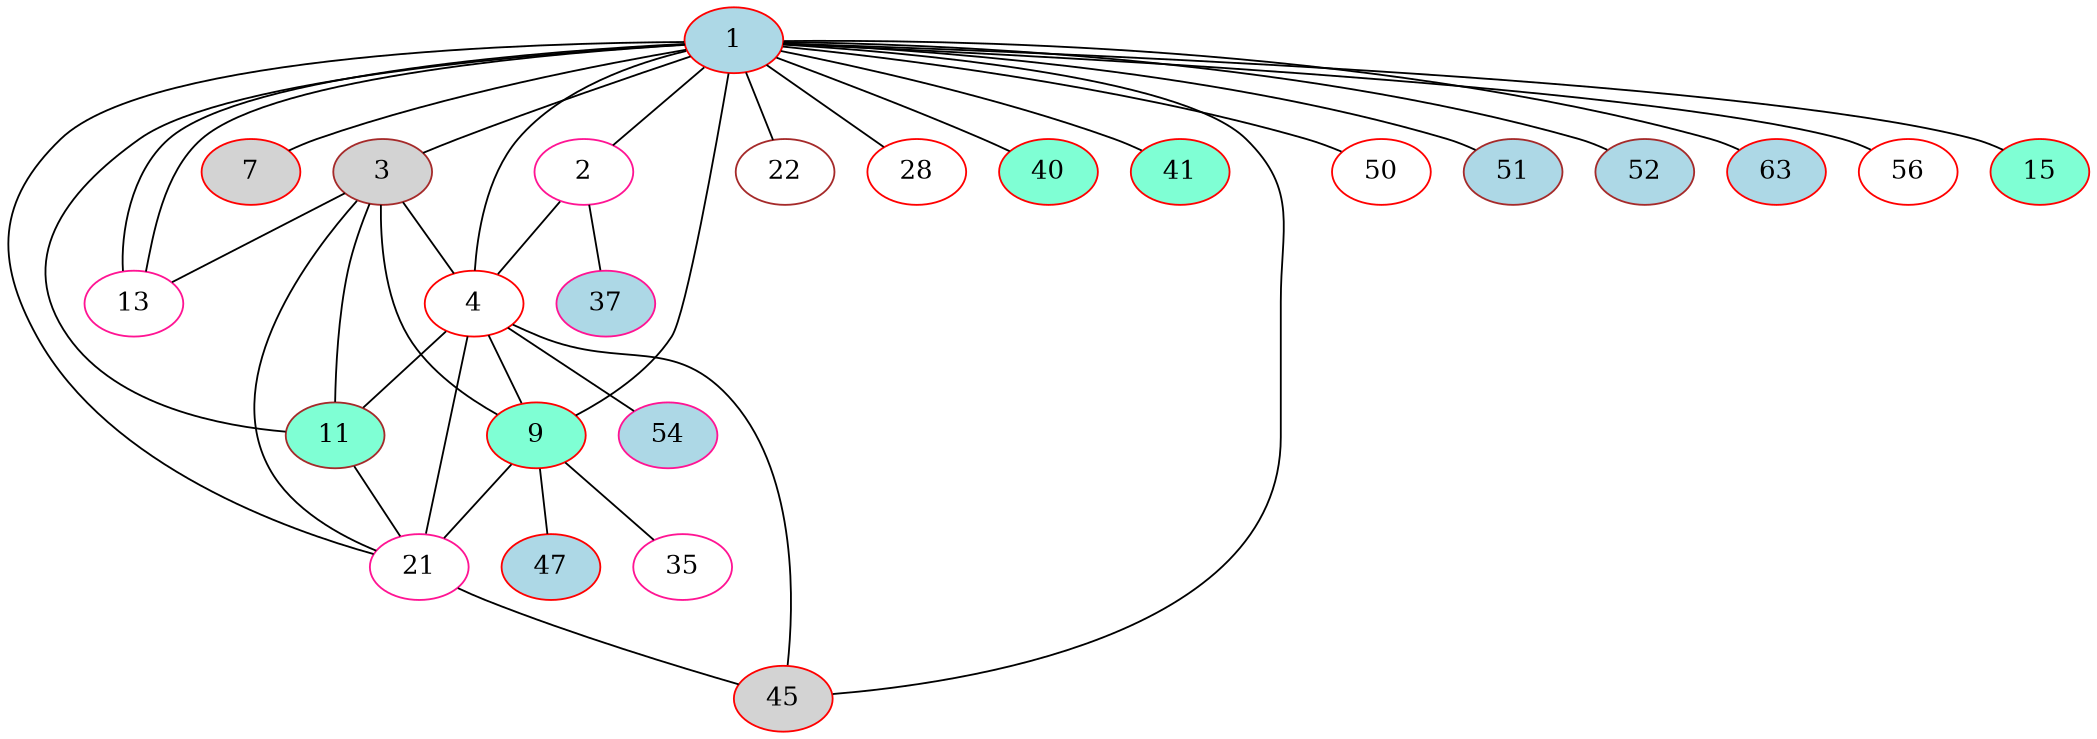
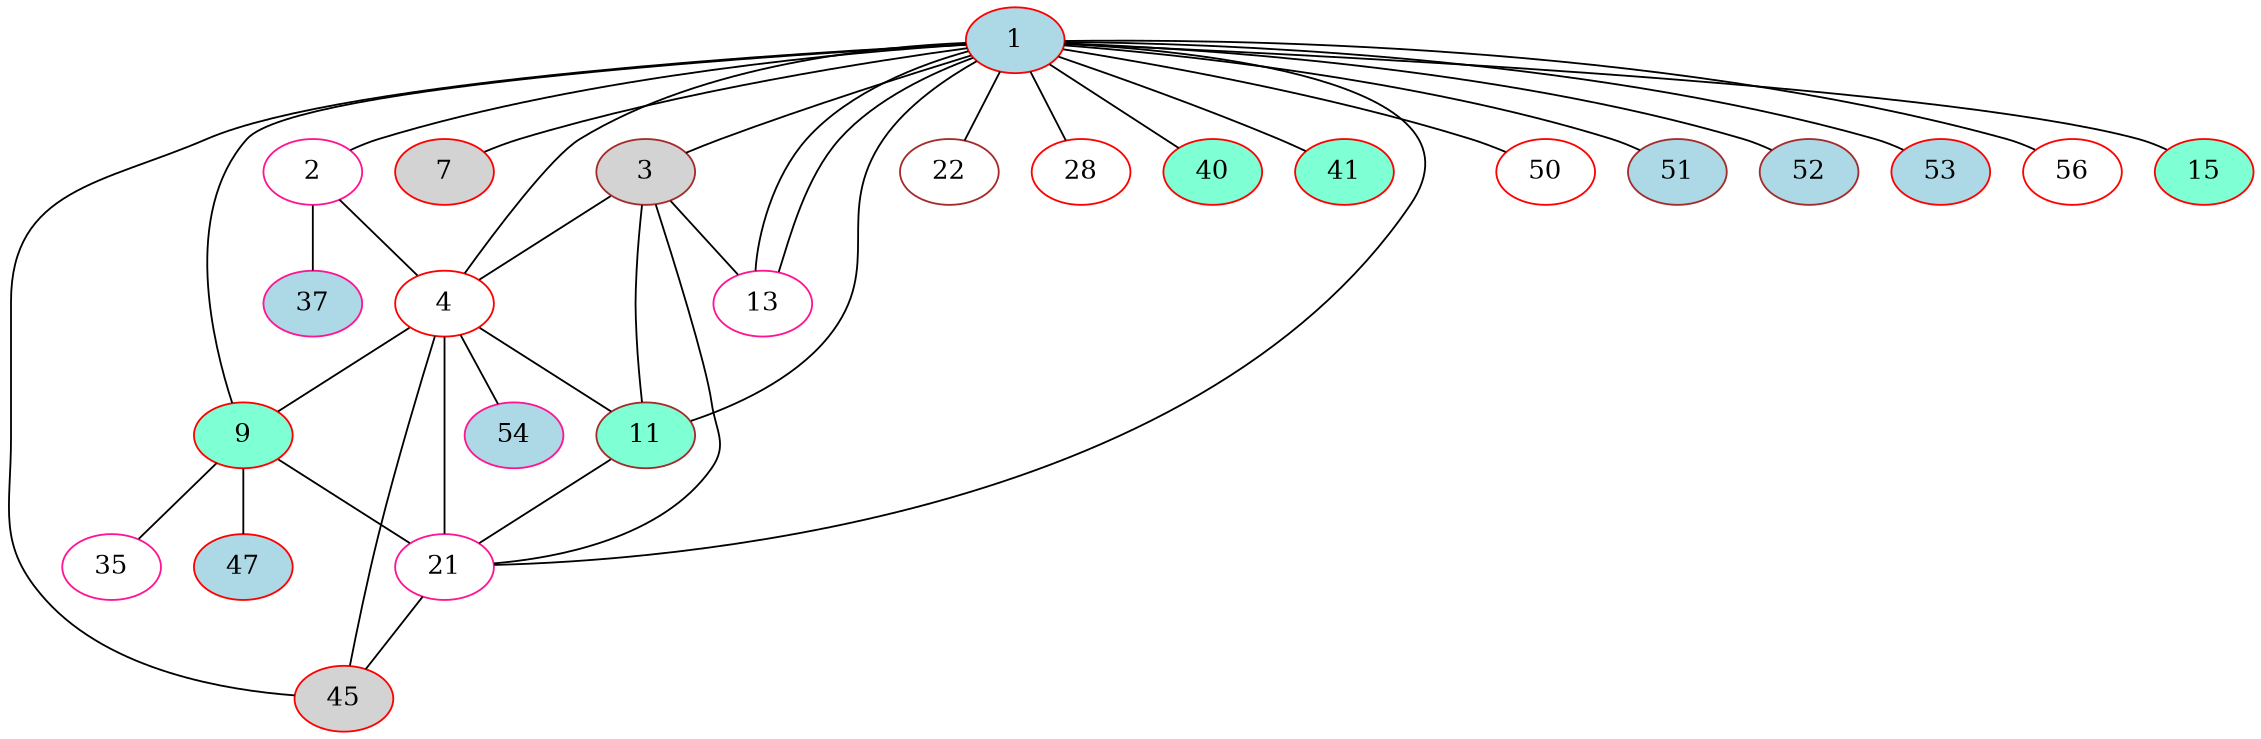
node "63": label "63" -> "53"
edge "3" -- "9": removed
